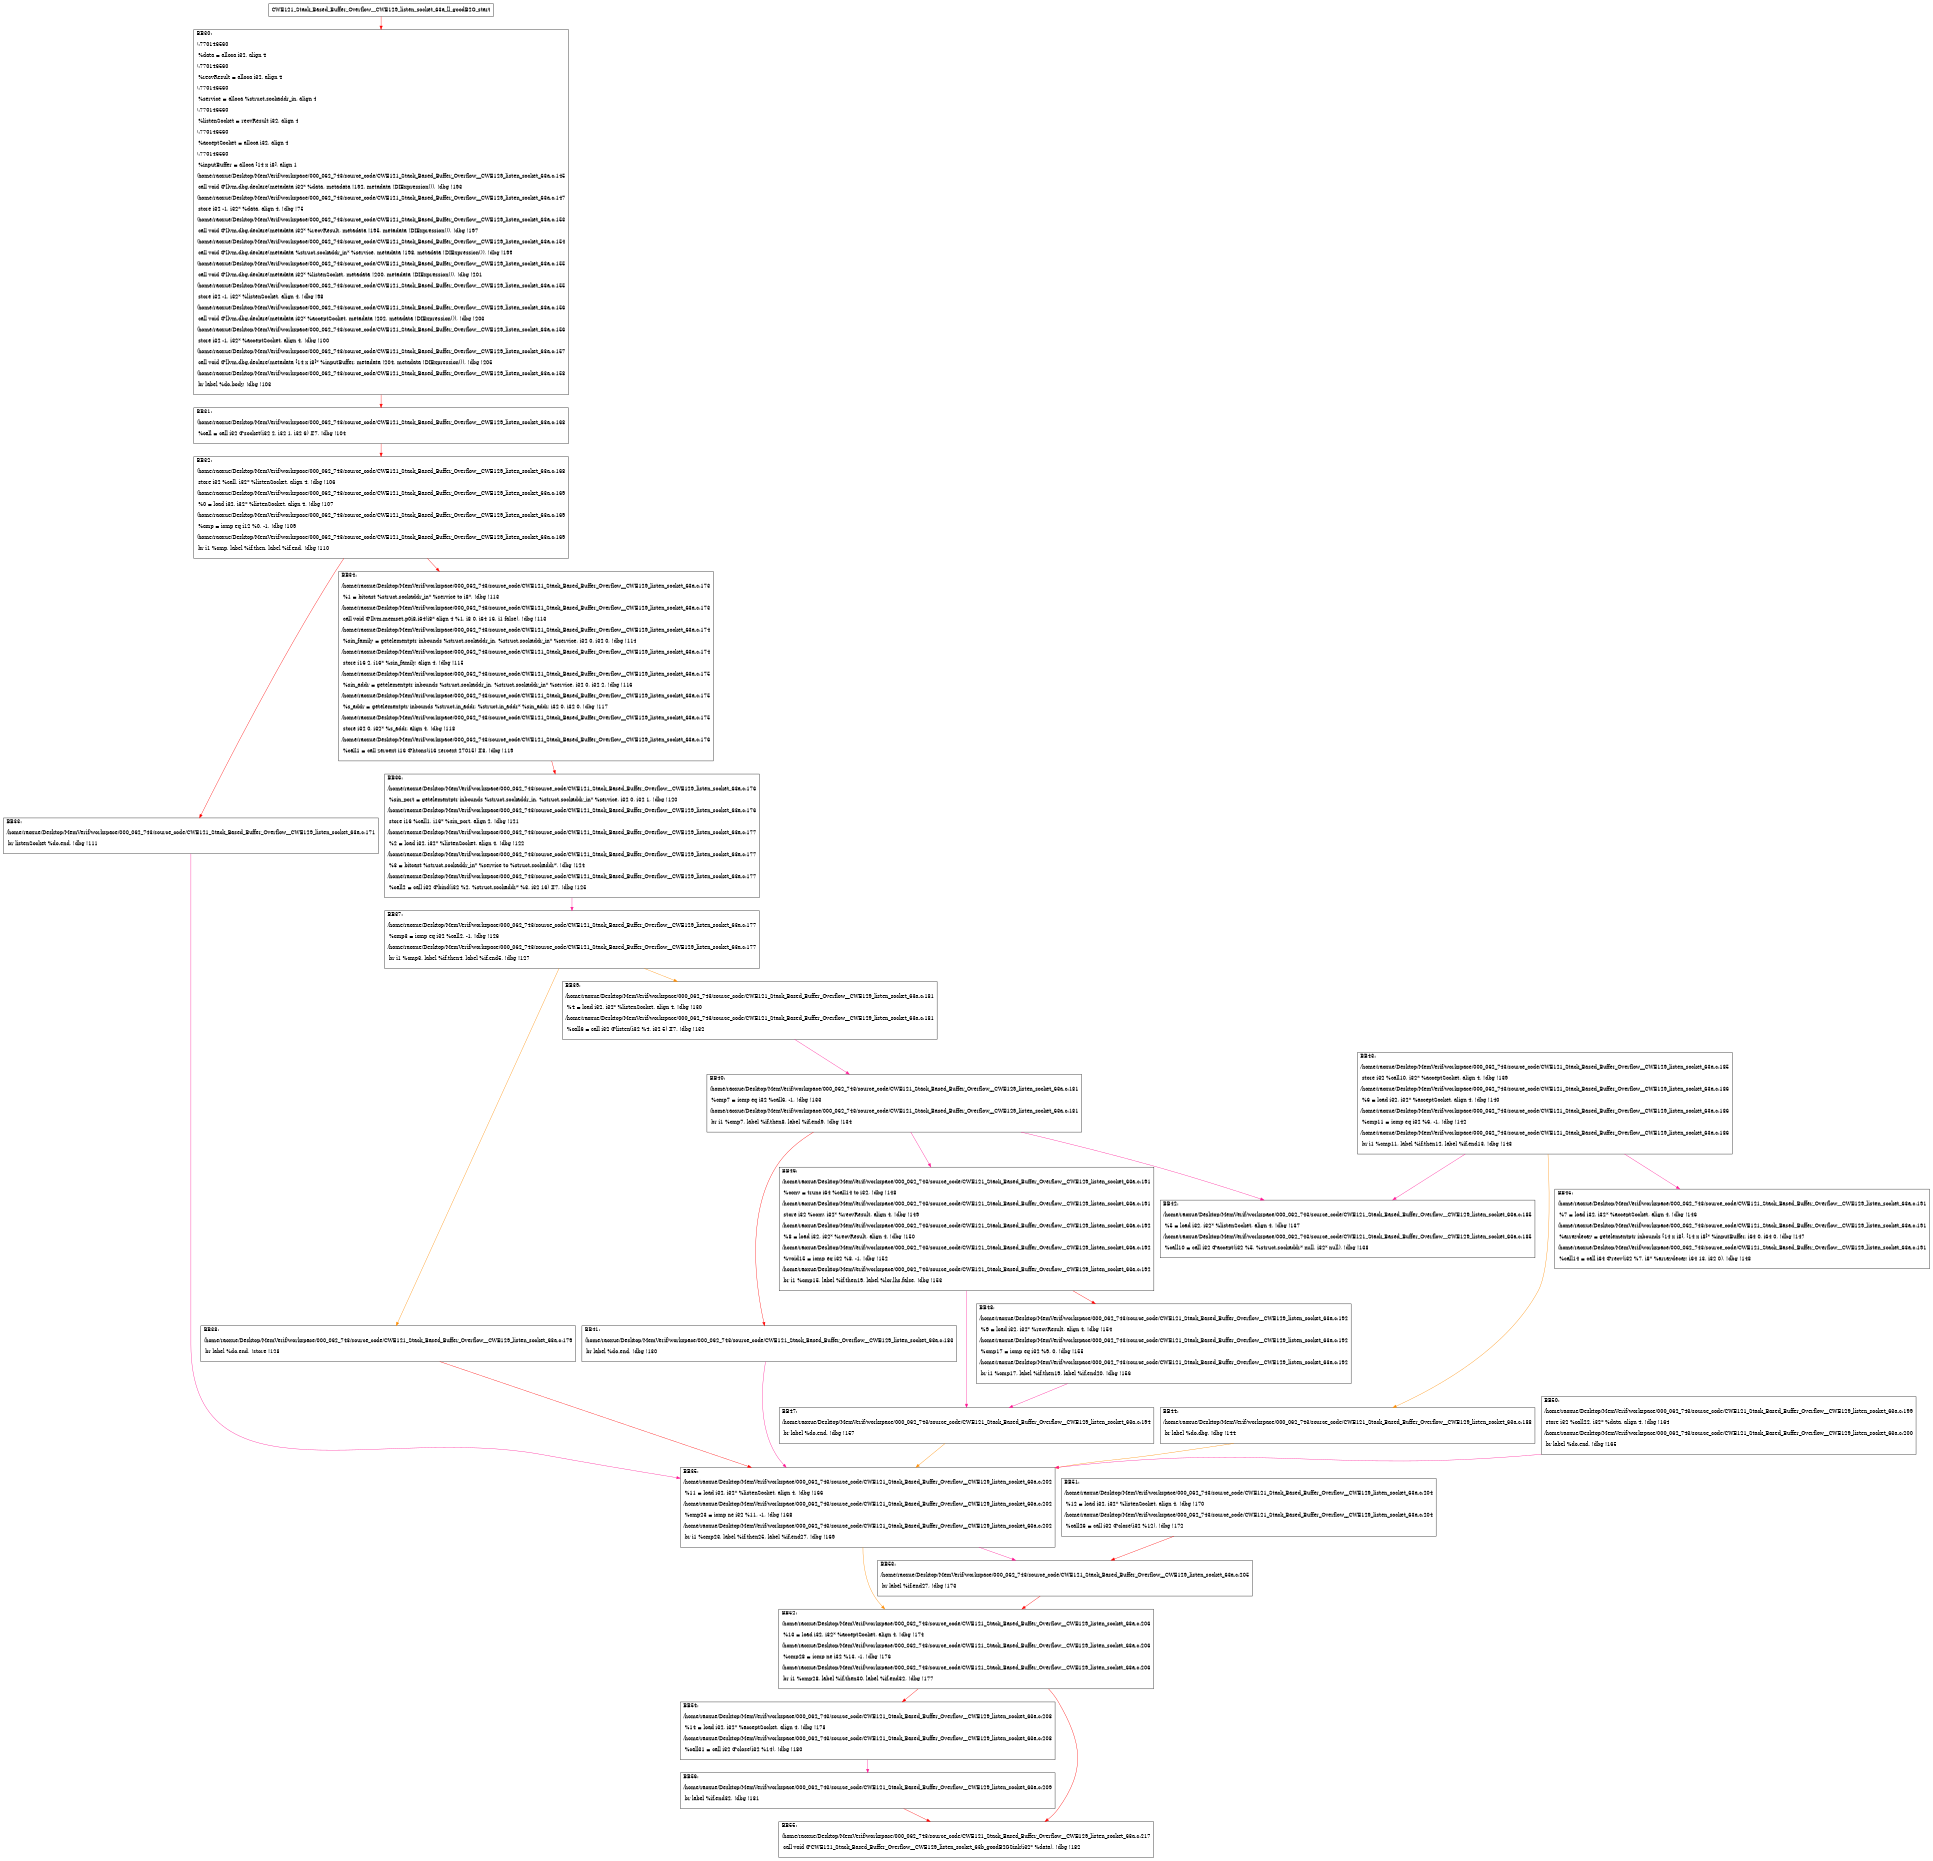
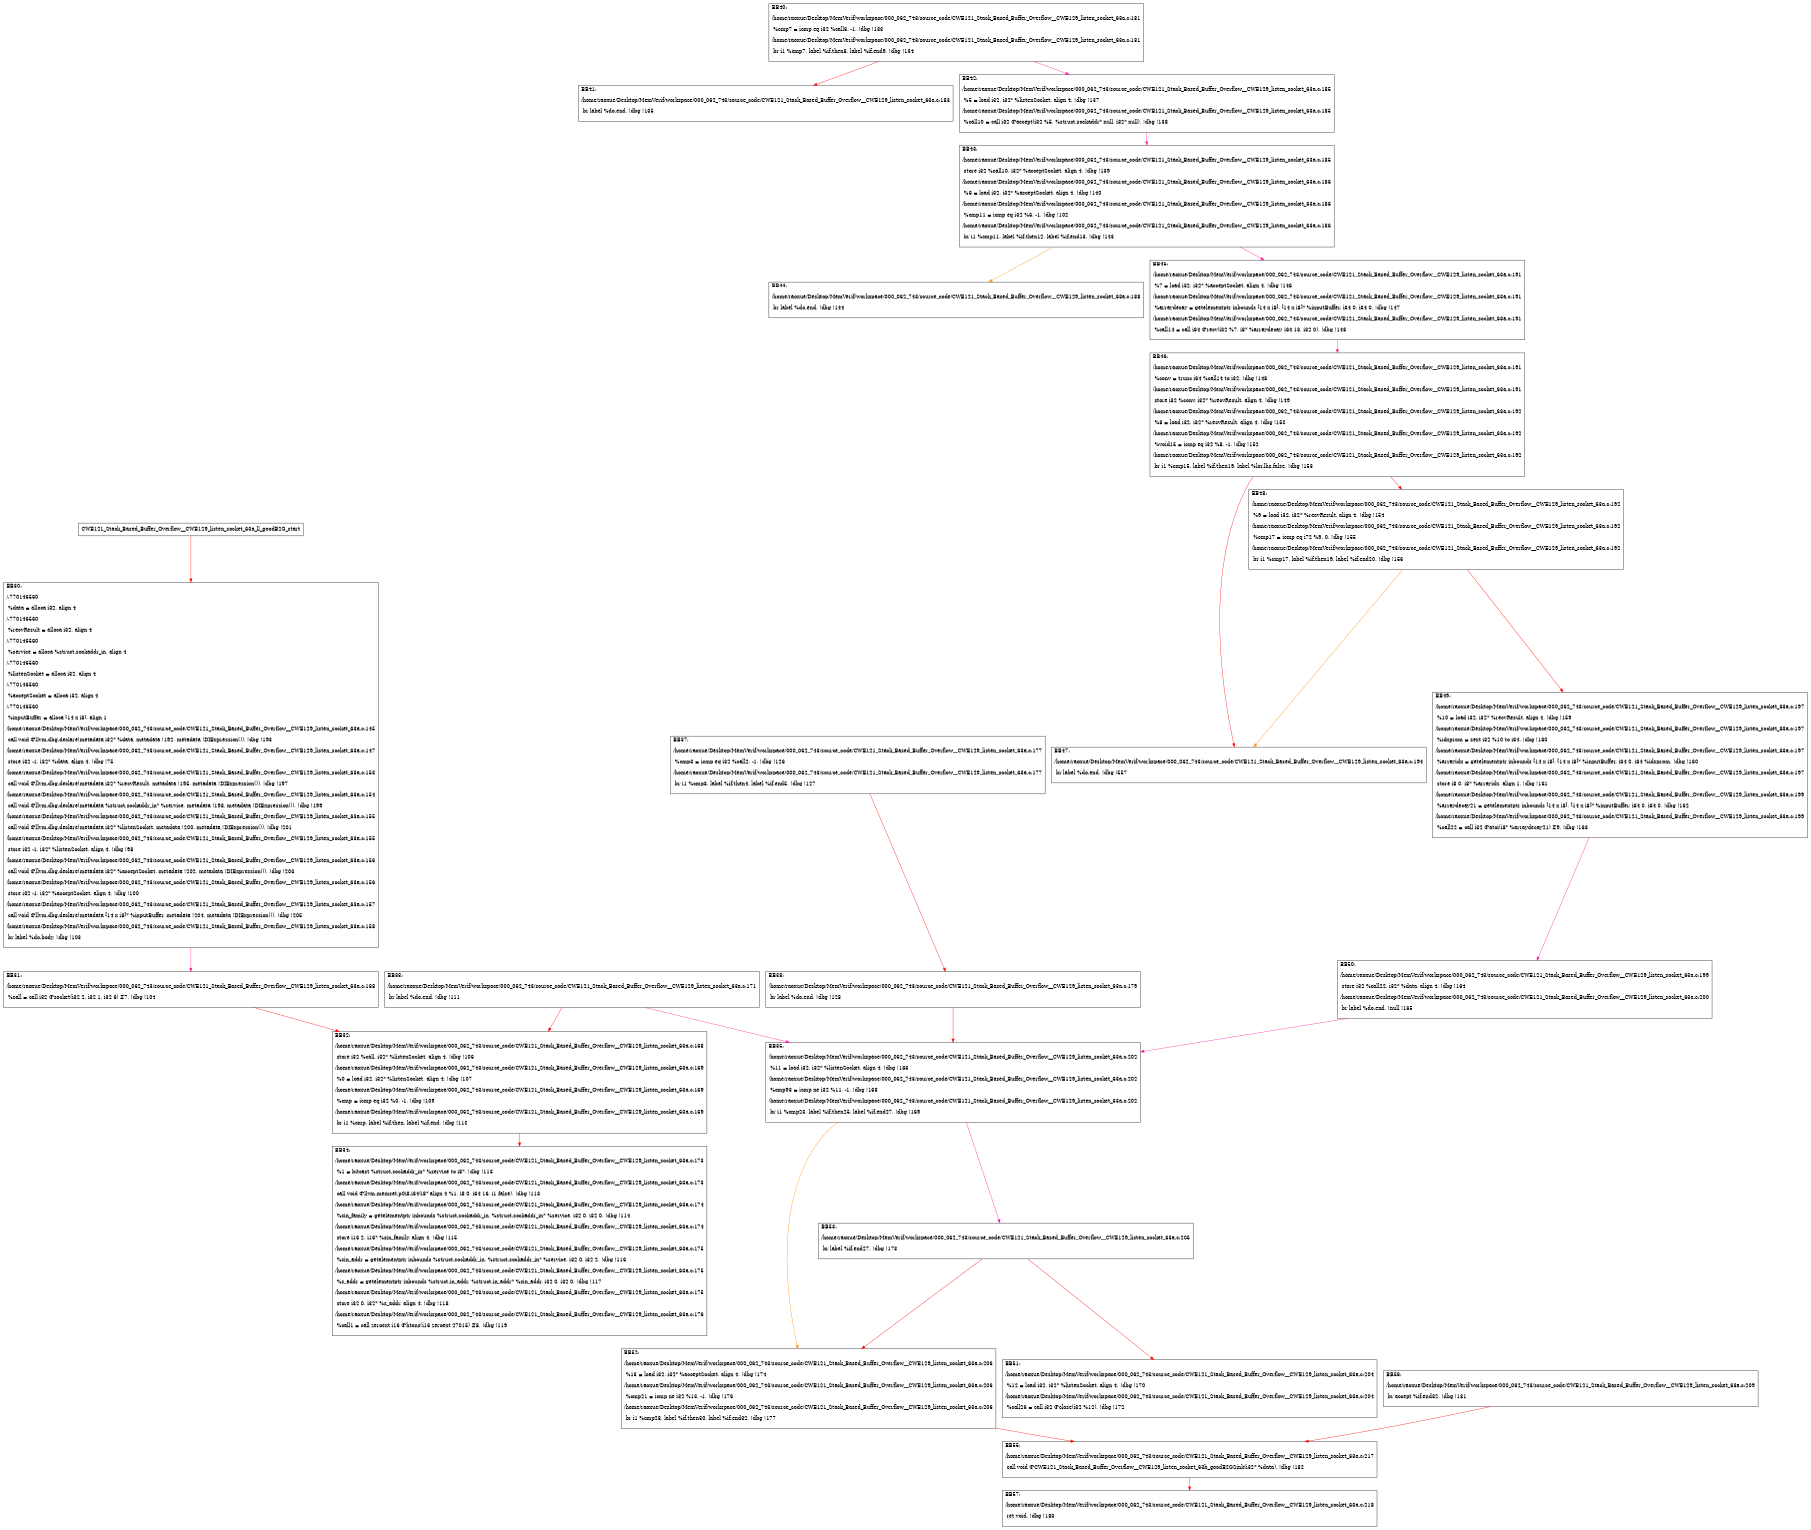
node "BB30:": text "%listenSocket = recvResult i32, align 4" -> "%listenSocket = alloca i32, align 4"
edge "BB30:" -> "BB31:": color red -> deeppink
node "BB32:": text "%cmp = icmp eq i12 %0, -1, !dbg !109" -> "%cmp = icmp eq i32 %0, -1, !dbg !109"
edge "BB32:" -> "BB33:": reversed
node "BB49:": added
node "BB36:": removed
node "BB33:": text "br listenSocket %do.end, !dbg !111" -> "br label %do.end, !dbg !111"
node "BB39:": removed
node "BB43:": text "%cmp11 = icmp eq i32 %6, -1, !dbg !142" -> "%cmp11 = icmp eq i32 %6, -1, !dbg !102"
edge "BB37:" -> "BB38:": color darkorange -> red
edge "BB40:" -> "BB46:": now "BB45:" -> "BB46:"
edge "BB43:" -> "BB42:": reversed
edge "BB46:" -> "BB47:": color deeppink -> red
node "BB38:": text "br label %do.end, !store !128" -> "br label %do.end, !dbg !128"
node "BB41:": text "br label %do.end, !dbg !130" -> "br label %do.end, !dbg !135"
node "BB48:": text "%cmp17 = icmp eq i32 %9, 0, !dbg !155" -> "%cmp17 = icmp eq i72 %9, 0, !dbg !155"
edge "BB48:" -> "BB47:": color deeppink -> darkorange
edge "BB41:" -> "BB35:": removed
node "BB47:": text "br label %do.end, !dbg !157" -> "br label %do.end, !dbg !557"
node "BB44:": text "br label %do.dbg, !dbg !144" -> "br label %do.end, !dbg !144"
node "BB50:": text "br label %do.end, !dbg !165" -> "br label %do.end, !null !165"
edge "BB47:" -> "BB35:": removed
edge "BB44:" -> "BB35:": removed
node "BB57:": added
node "BB35:": text "%cmp23 = icmp ne i32 %11, -1, !dbg !168" -> "%cmp93 = icmp ne i32 %11, -1, !dbg !168"
edge "BB51:" -> "BB53:": reversed
node "BB52:": text "%cmp28 = icmp ne i32 %13, -1, !dbg !176" -> "%cmp21 = icmp ne i32 %13, -1, !dbg !176"
node "BB54:": removed
node "BB56:": text "br label %if.end32, !dbg !181" -> "br accept %if.end32, !dbg !181"
